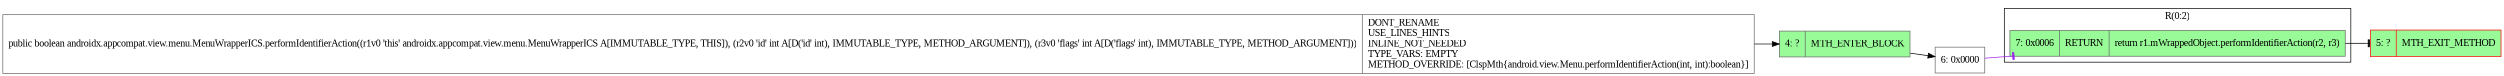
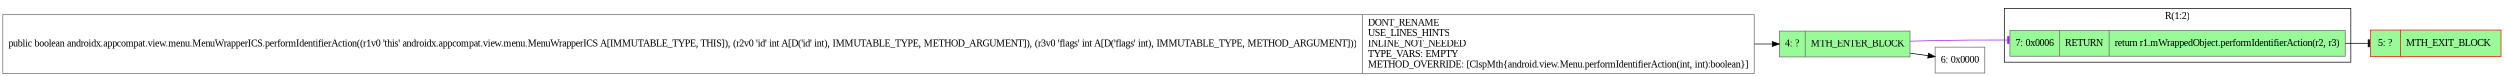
cluster "R(0:2)": label "R(0:2)" -> "R(1:2)"
node "5: ?": text "MTH_EXIT_METHOD" -> "MTH_EXIT_BLOCK"
edge "6: 0x0000" -> "7: 0x0006": now "4: ?" -> "7: 0x0006"
